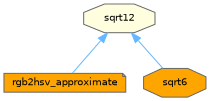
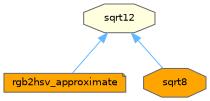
node "sqrt6": label "sqrt6" -> "sqrt8"
